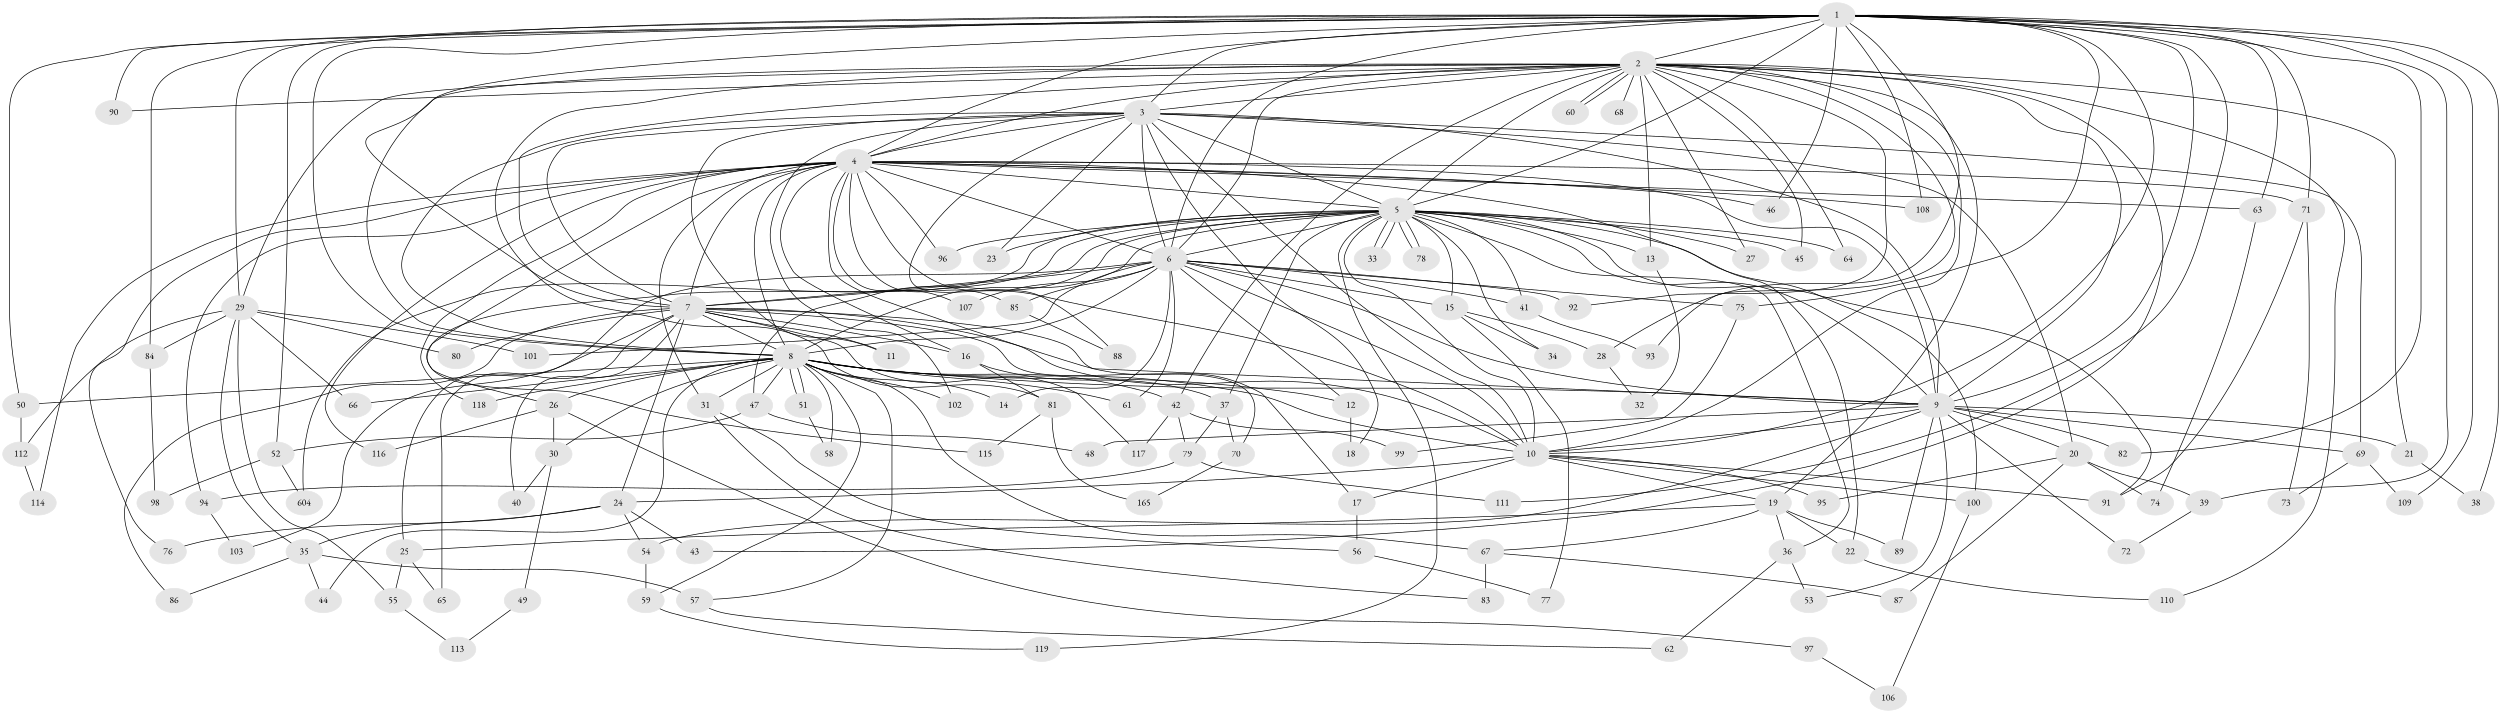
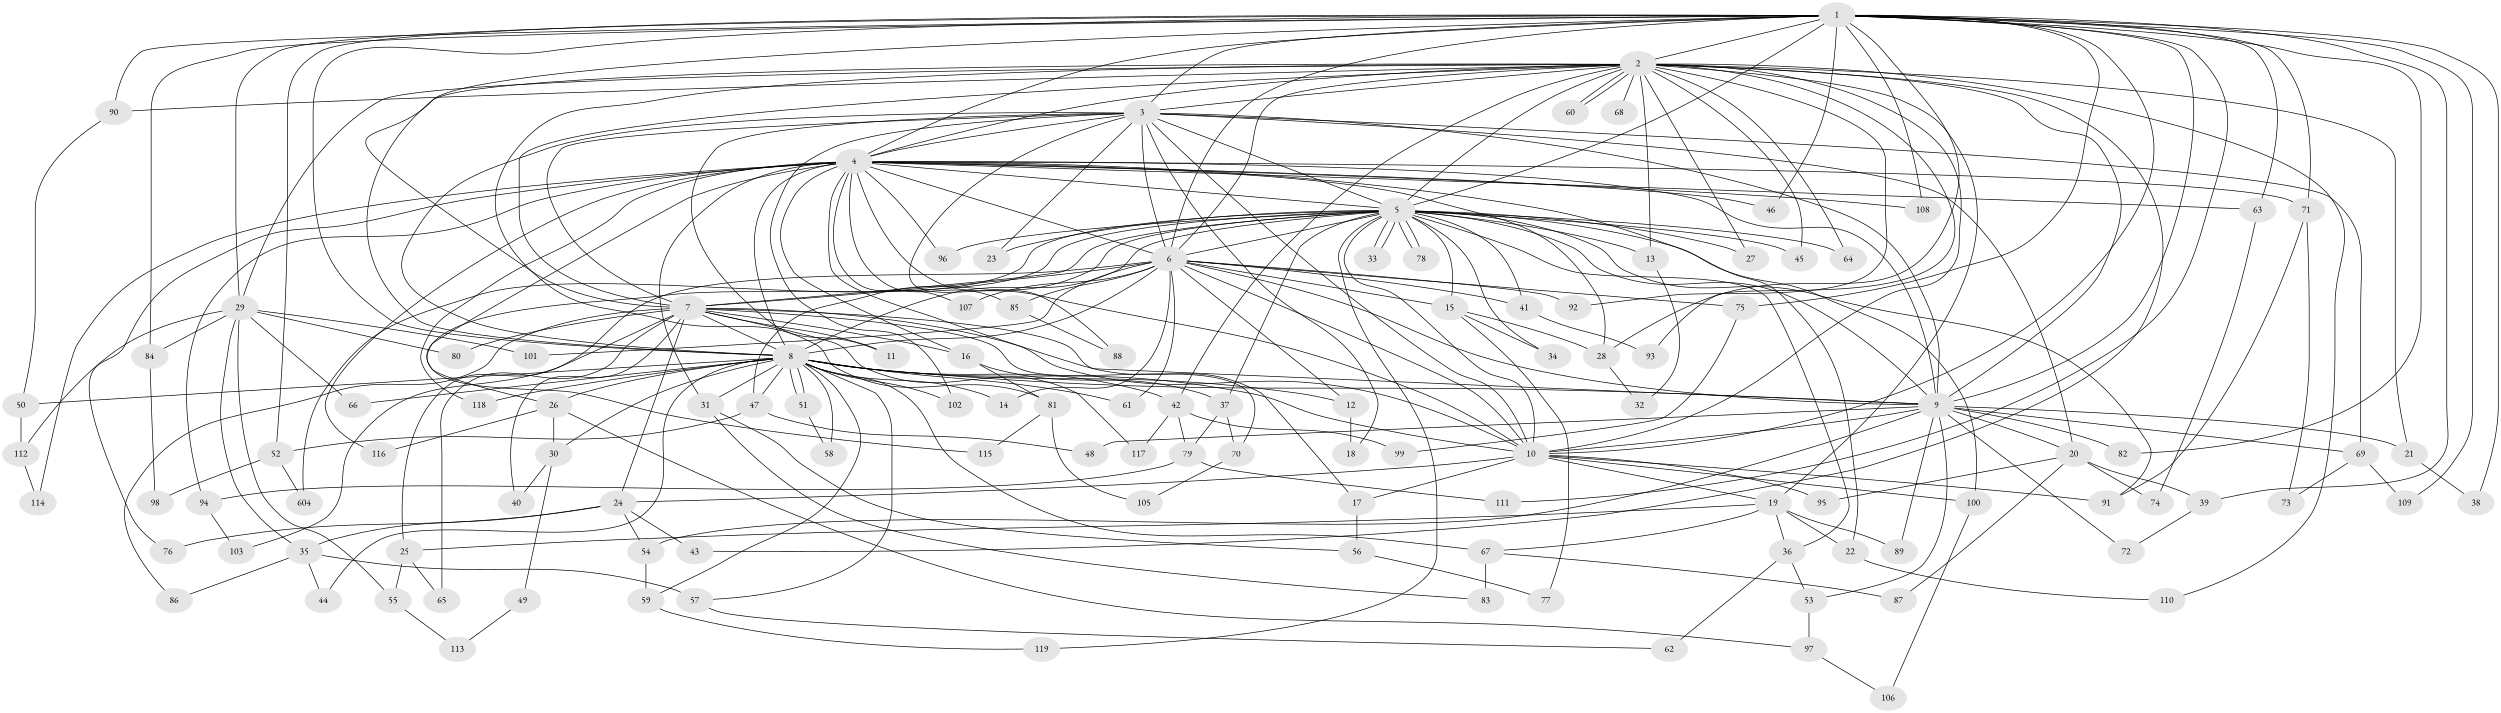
edge "1" -- "50": now "90" -- "50"
edge "4" -- "7": now "4" -- "28"
node "165": label "165" -> "105"
edge "53" -- "97": added
